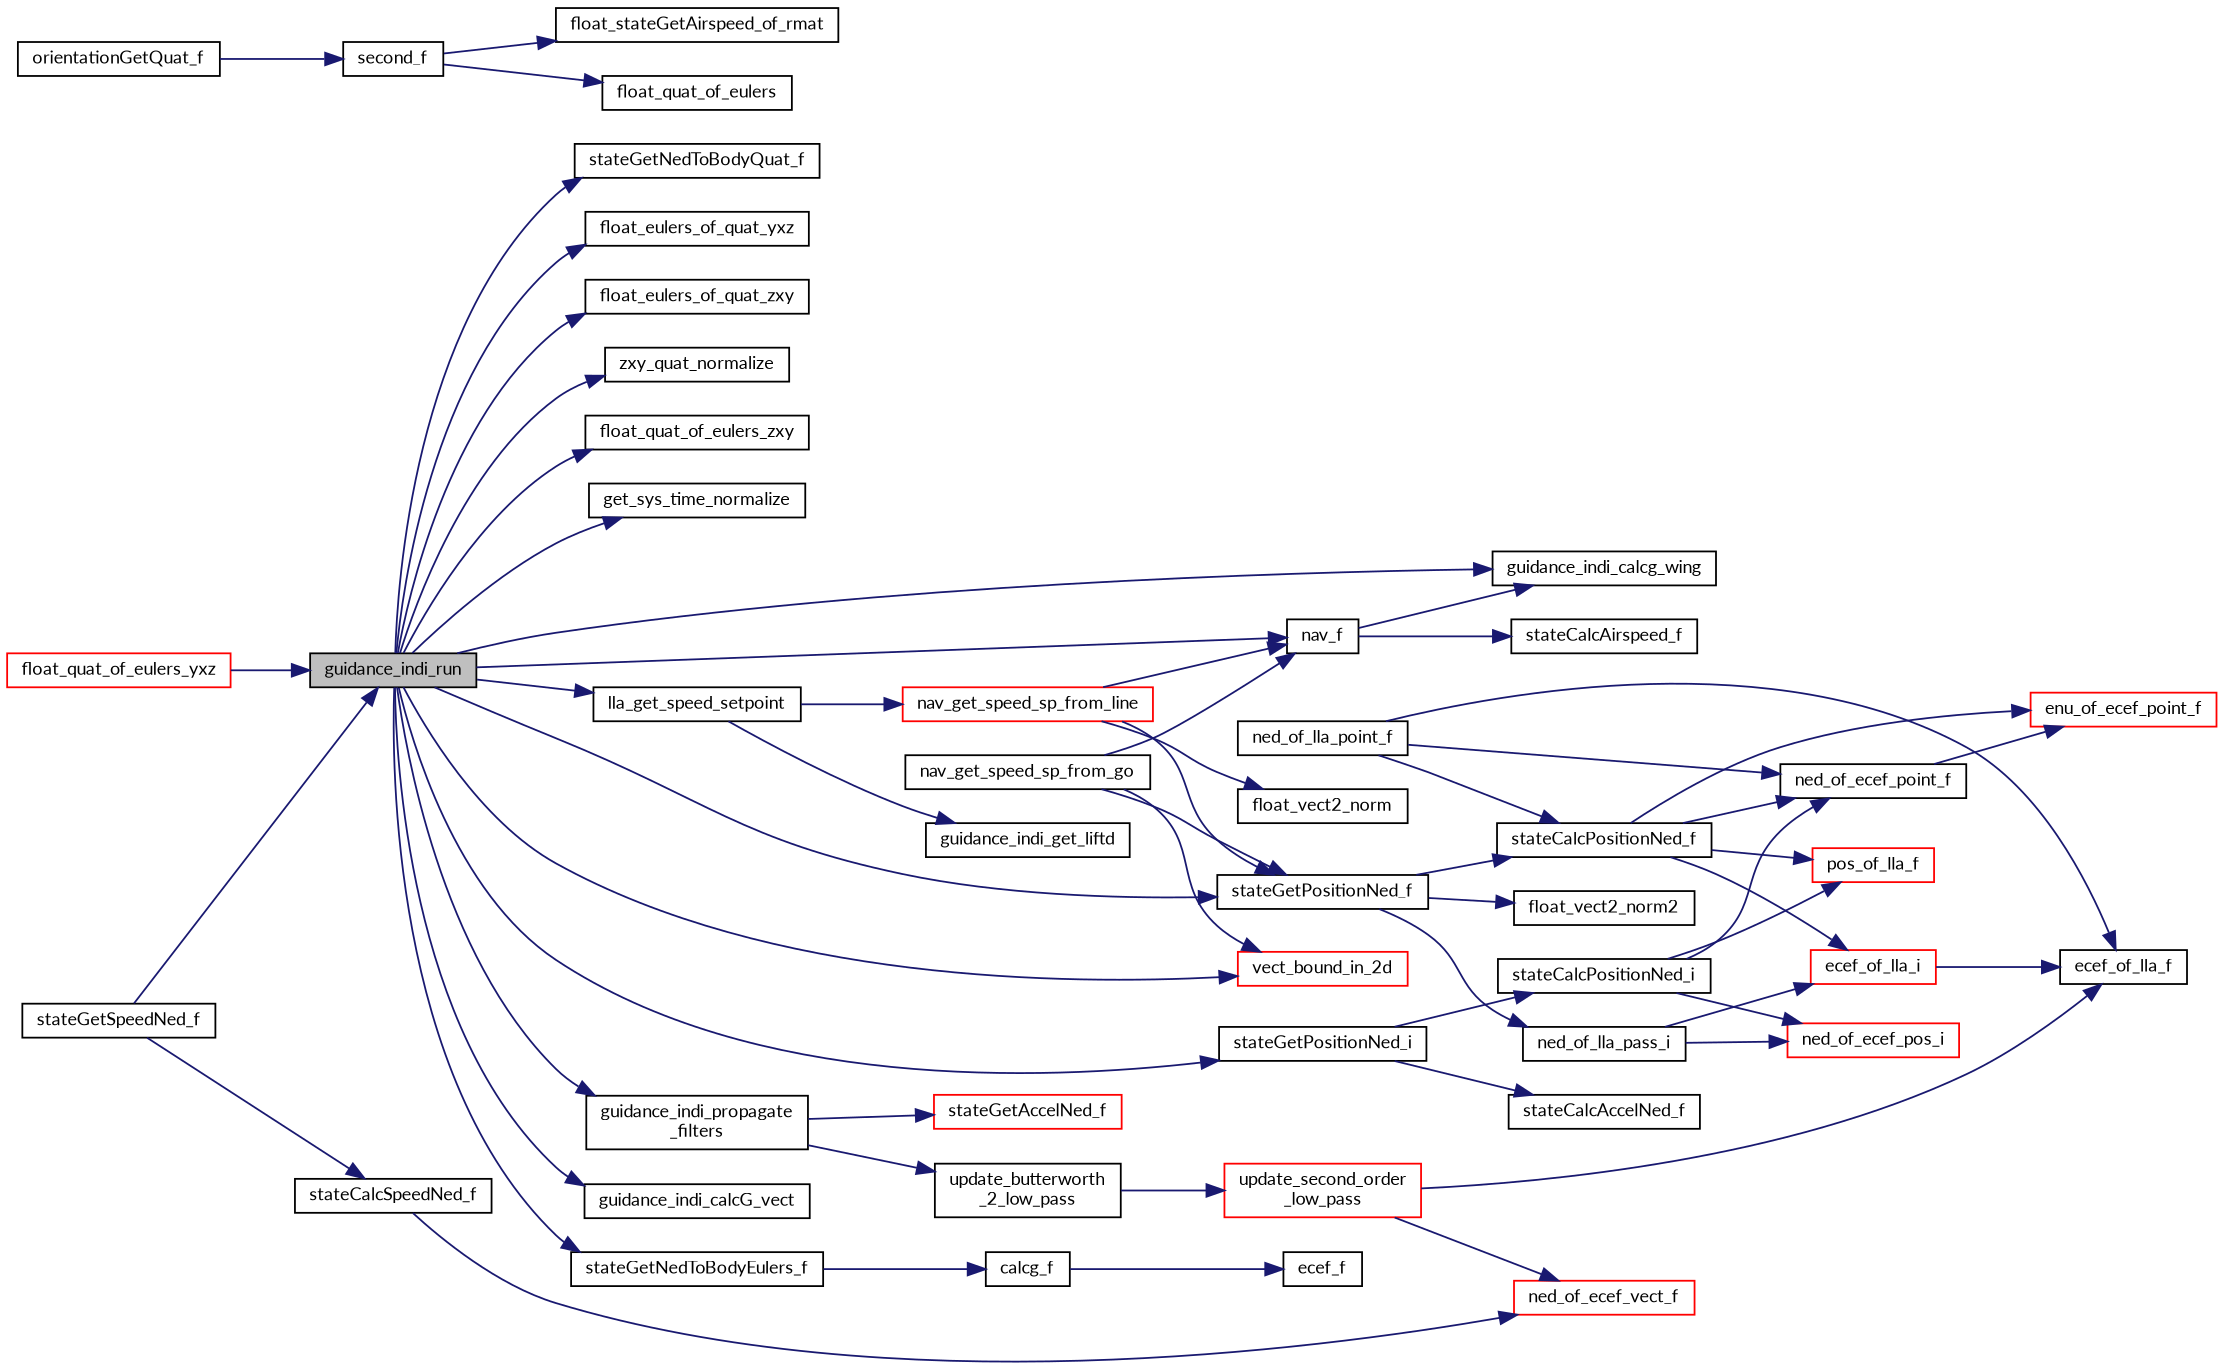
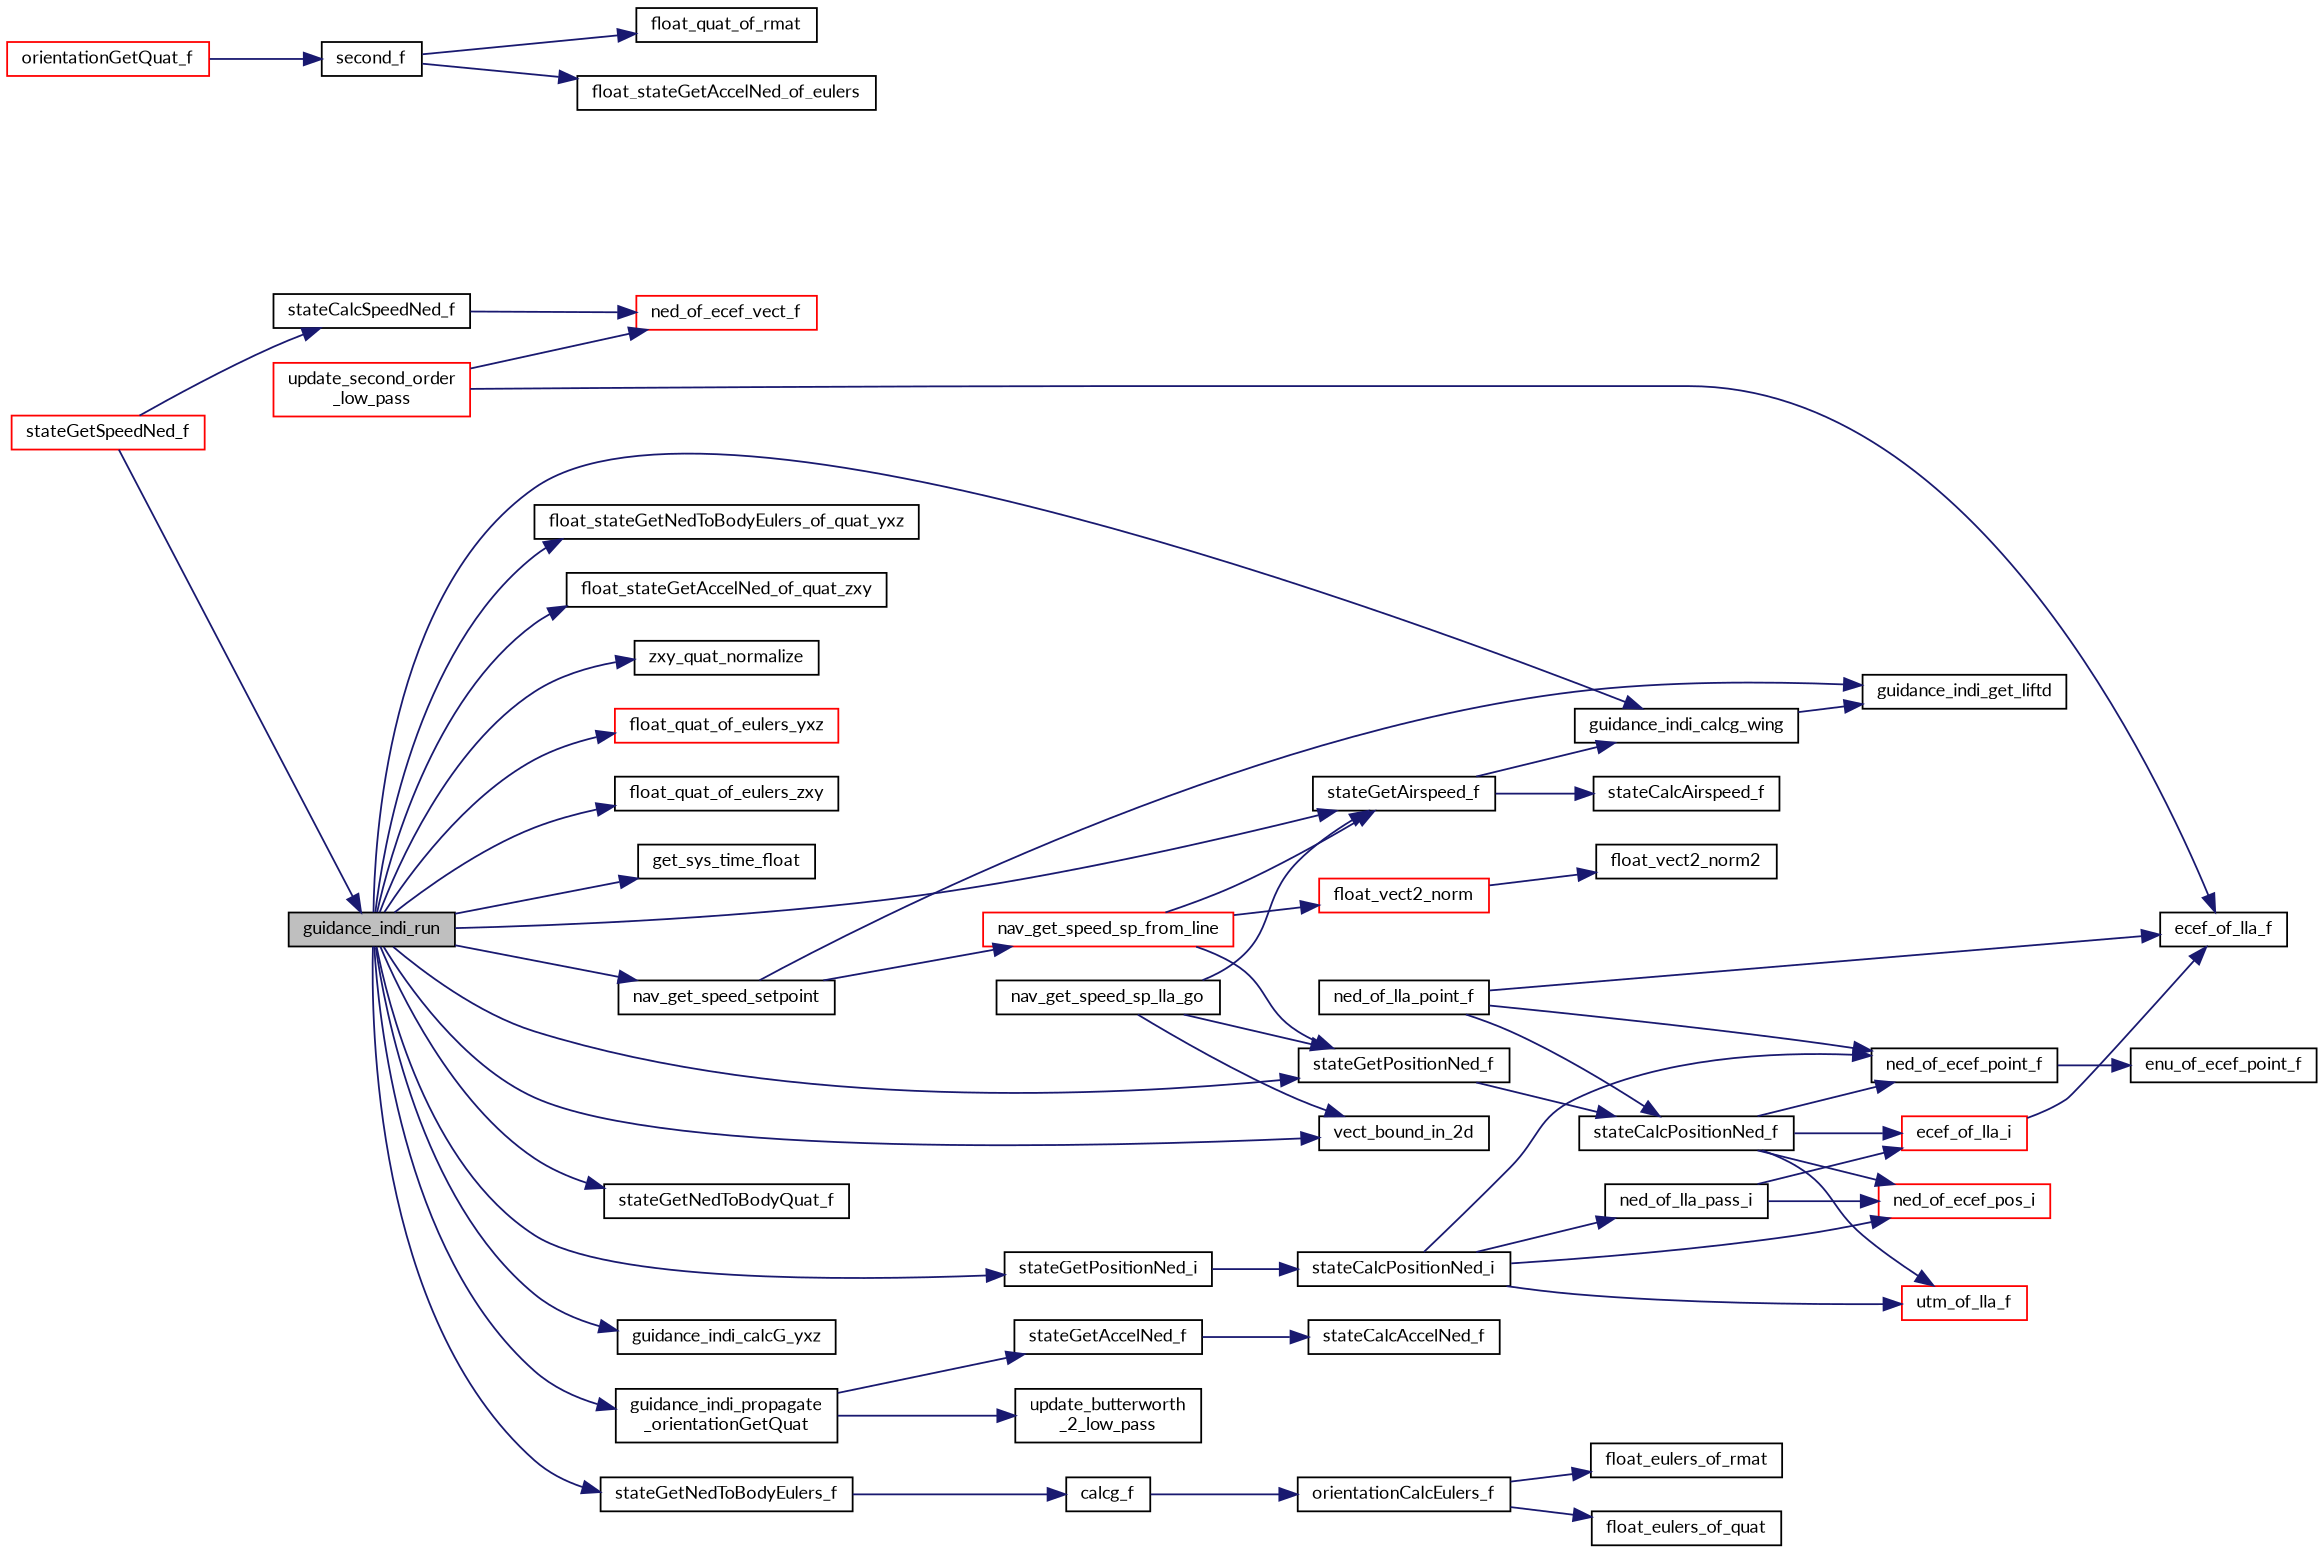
node "float_stateGetAirspeed_of_rmat": label "float_stateGetAirspeed_of_rmat" -> "float_quat_of_rmat"
node "orientationGetQuat_f": color black -> red
node "float_quat_of_eulers": label "float_quat_of_eulers" -> "float_stateGetAccelNed_of_eulers"
node "float_eulers_of_quat_yxz": label "float_eulers_of_quat_yxz" -> "float_stateGetNedToBodyEulers_of_quat_yxz"
node "float_eulers_of_quat_zxy": label "float_eulers_of_quat_zxy" -> "float_stateGetAccelNed_of_quat_zxy"
node "get_sys_time_normalize": label "get_sys_time_normalize" -> "get_sys_time_float"
node "nav_f": label "nav_f" -> "stateGetAirspeed_f"
edge "float_quat_of_eulers_yxz" -> "guidance_indi_run": reversed
node "lla_get_speed_setpoint": label "lla_get_speed_setpoint" -> "nav_get_speed_setpoint"
edge "guidance_indi_calcg_wing" -> "guidance_indi_get_liftd": added
node "enu_of_ecef_point_f": color red -> black
edge "stateCalcPositionNed_f" -> "enu_of_ecef_point_f": now "stateCalcPositionNed_f" -> "ned_of_ecef_pos_i"
node "nav_get_speed_sp_from_go": label "nav_get_speed_sp_from_go" -> "nav_get_speed_sp_lla_go"
node "float_vect2_norm": color black -> red
node "pos_of_lla_f": label "pos_of_lla_f" -> "utm_of_lla_f"
edge "stateGetPositionNed_f" -> "float_vect2_norm2": now "float_vect2_norm" -> "float_vect2_norm2"
edge "stateGetPositionNed_f" -> "ned_of_lla_pass_i": now "stateCalcPositionNed_i" -> "ned_of_lla_pass_i"
node "vect_bound_in_2d": color red -> black
node "stateGetSpeedNed_f": color black -> red
edge "stateGetPositionNed_i" -> "stateCalcAccelNed_f": now "stateGetAccelNed_f" -> "stateCalcAccelNed_f"
node "stateGetAccelNed_f": color red -> black
node "guidance_indi_propagate _filters": label "guidance_indi_propagate _filters" -> "guidance_indi_propagate _orientationGetQuat"
edge "update_butterworth _2_low_pass" -> "update_second_order _low_pass": removed
node "guidance_indi_calcG_vect": label "guidance_indi_calcG_vect" -> "guidance_indi_calcG_yxz"
node "ecef_f": label "ecef_f" -> "orientationCalcEulers_f"
node "float_eulers_of_rmat": added
node "float_eulers_of_quat": added
